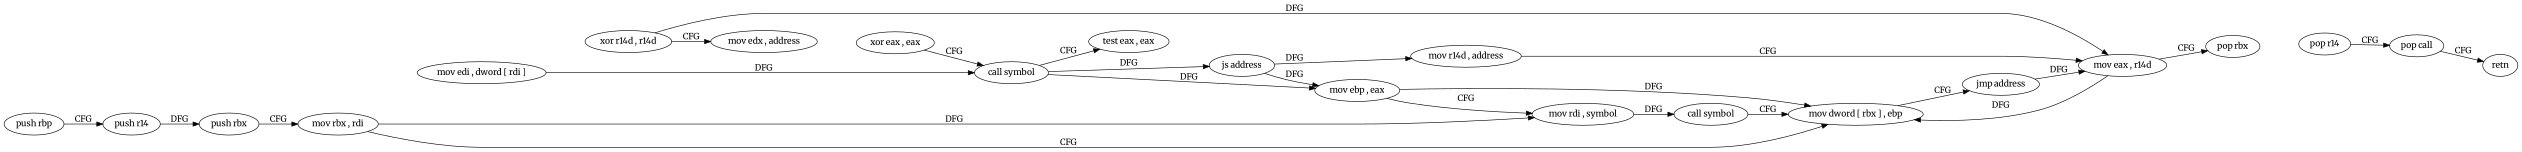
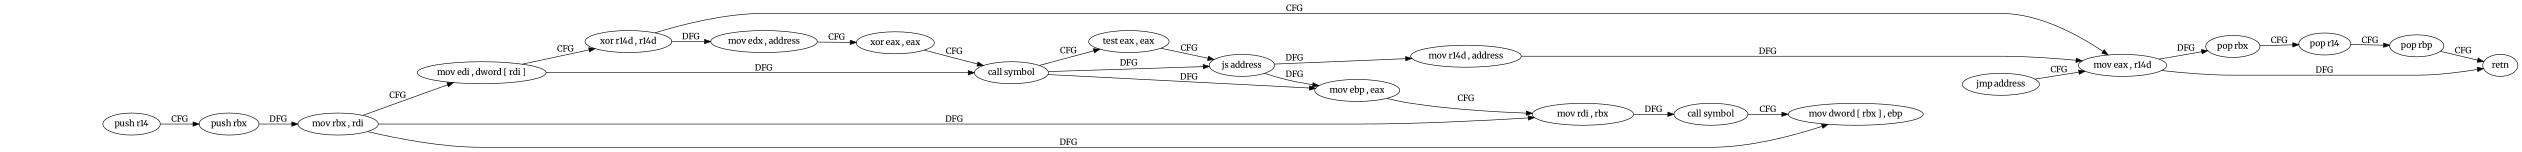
edge "xor r14d , r14d" -> "mov eax , r14d": label "DFG" -> "CFG"
edge "xor r14d , r14d" -> "mov edx , address": label "CFG" -> "DFG"
edge "mov edx , address" -> "xor eax , eax": added, label "CFG"
edge "pop rbx" -> "pop r14": added, label "CFG"
node "pop call": label "pop call" -> "pop rbp"
edge "mov eax , r14d" -> "pop rbx": label "CFG" -> "DFG"
edge "mov r14d , address" -> "mov eax , r14d": label "CFG" -> "DFG"
edge "test eax , eax" -> "js address": added, label "CFG"
edge "mov edi , dword [ rdi ]" -> "xor r14d , r14d": added, label "CFG"
edge "jmp address" -> "mov eax , r14d": label "DFG" -> "CFG"
edge "mov ebp , eax" -> "mov dword [ rbx ] , ebp": removed, label "DFG"
edge "mov dword [ rbx ] , ebp" -> "jmp address": removed, label "CFG"
edge "mov rbx , rdi" -> "mov edi , dword [ rdi ]": added, label "CFG"
node "mov rdi , symbol": label "mov rdi , symbol" -> "mov rdi , rbx"
edge "mov eax , r14d" -> "mov dword [ rbx ] , ebp": now "mov eax , r14d" -> "retn"
edge "push r14" -> "push rbx": label "DFG" -> "CFG"
edge "push rbx" -> "mov rbx , rdi": label "CFG" -> "DFG"
node "push rbp": removed
edge "mov rbx , rdi" -> "mov dword [ rbx ] , ebp": label "CFG" -> "DFG"
